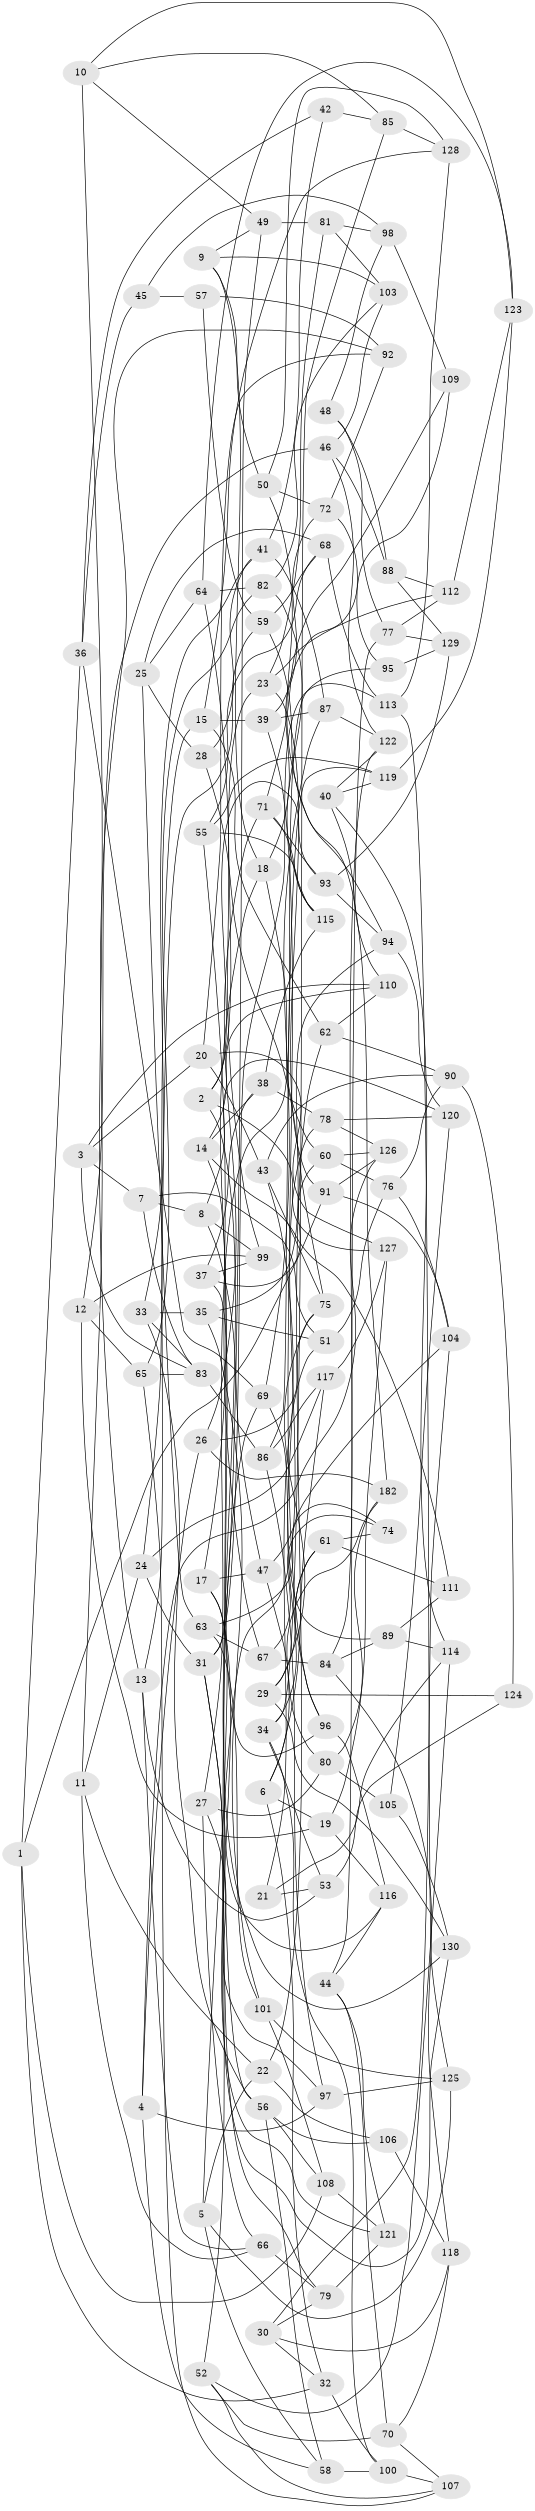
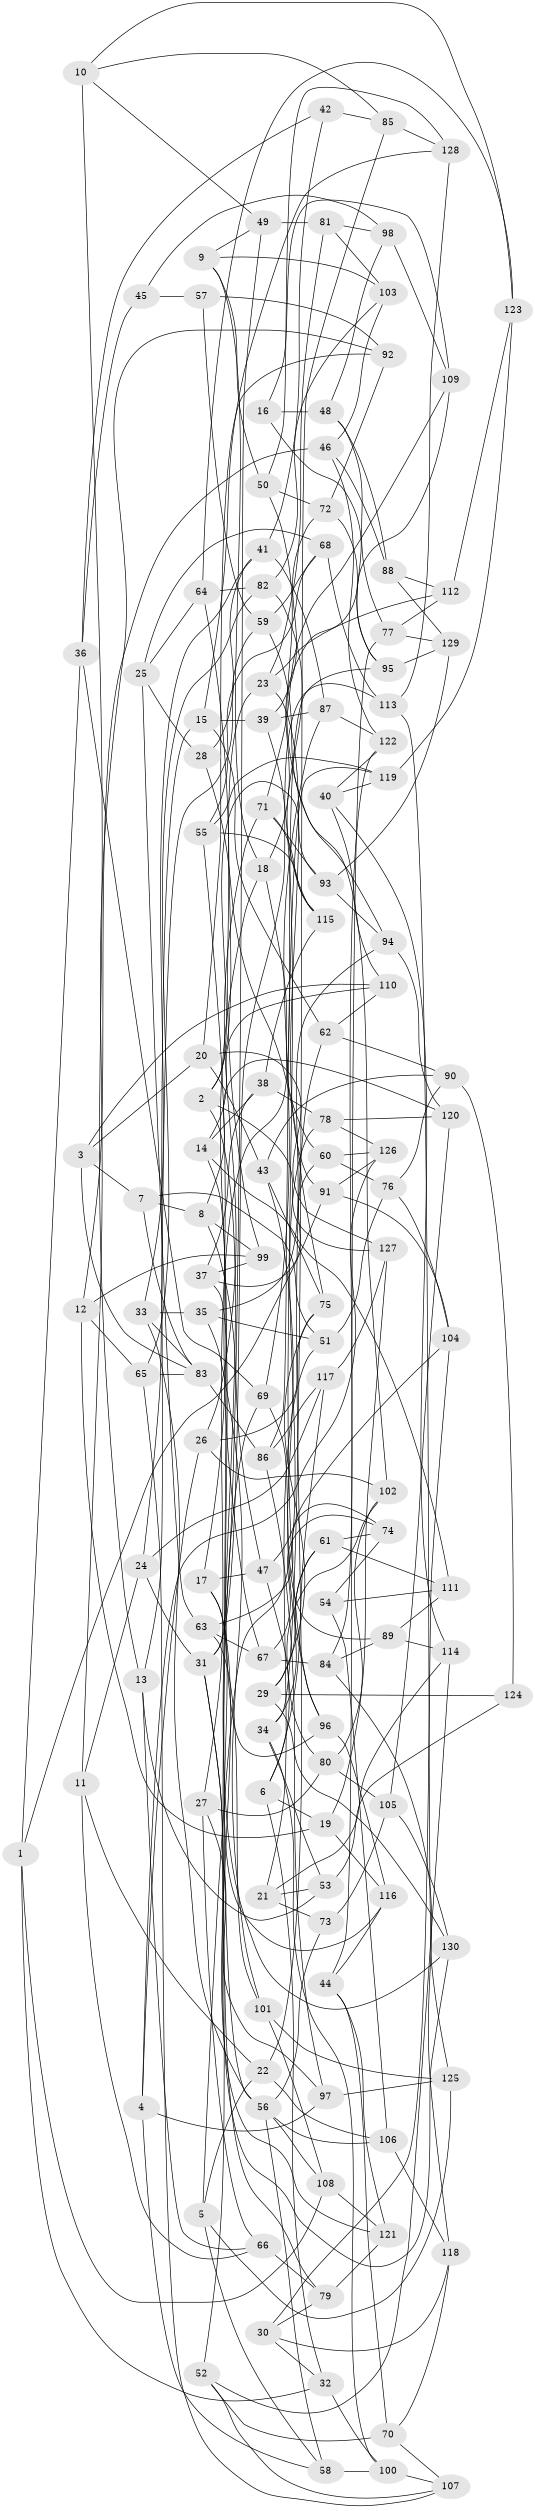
node "16": added
node "182": label "182" -> "102"
node "54": added
node "73": added
